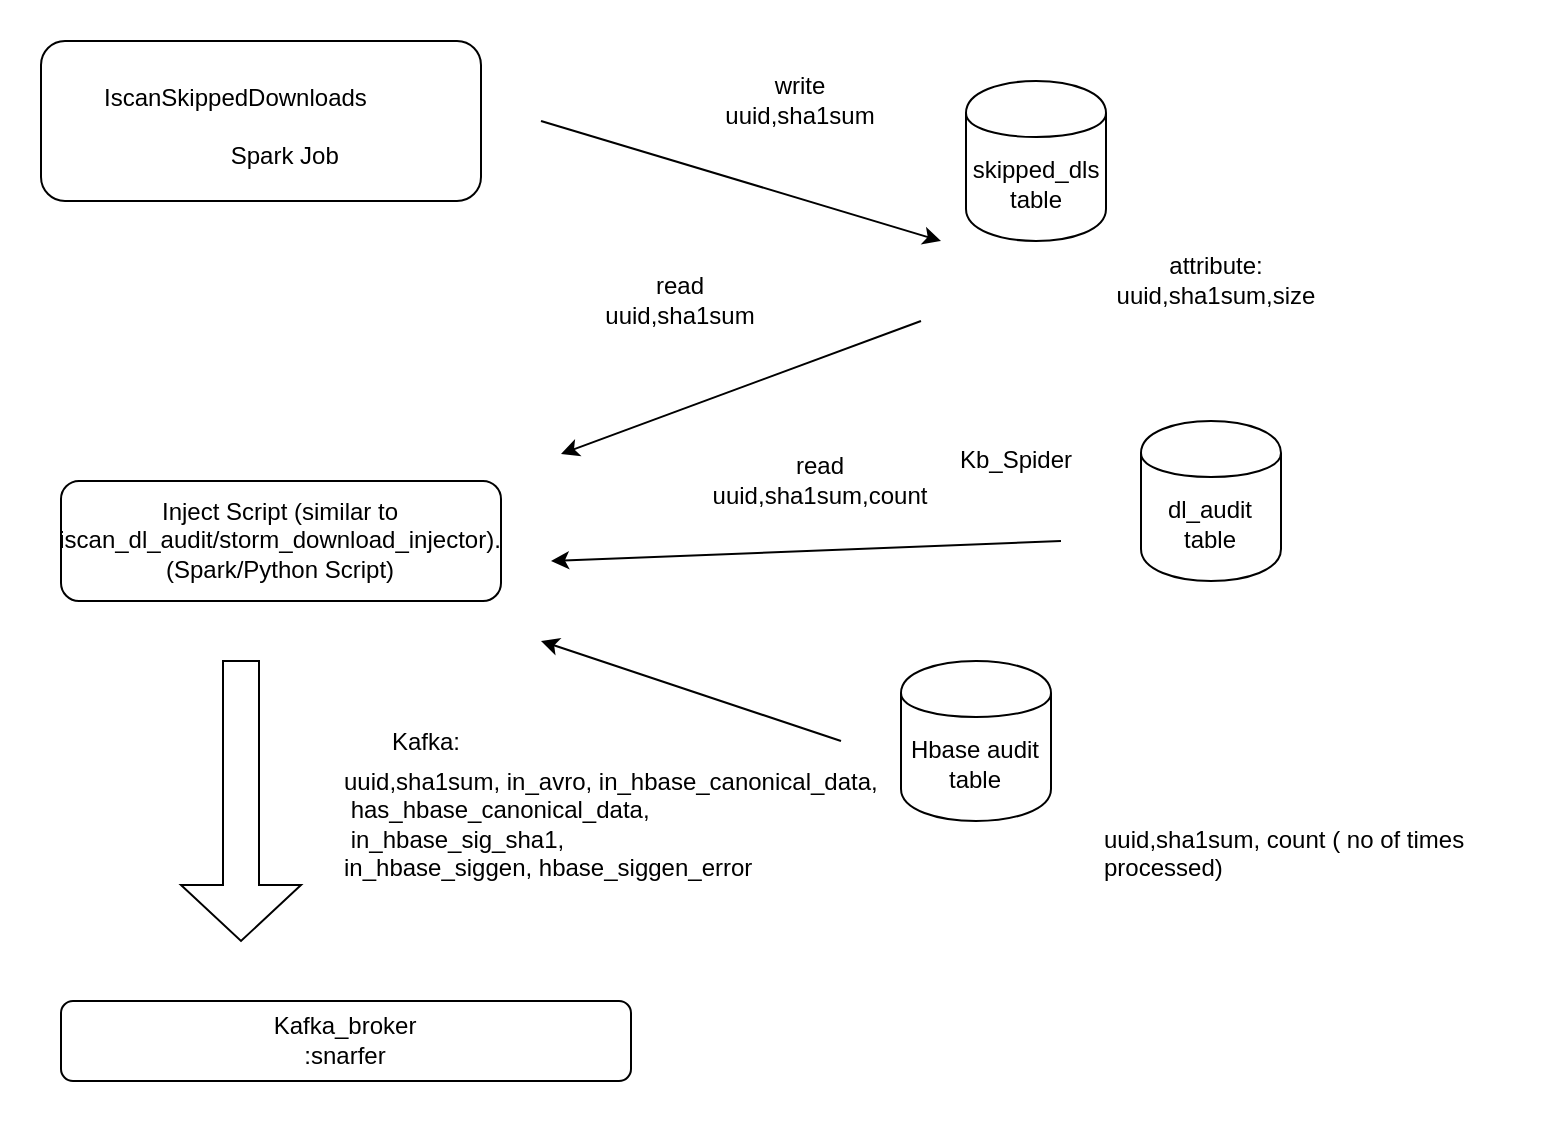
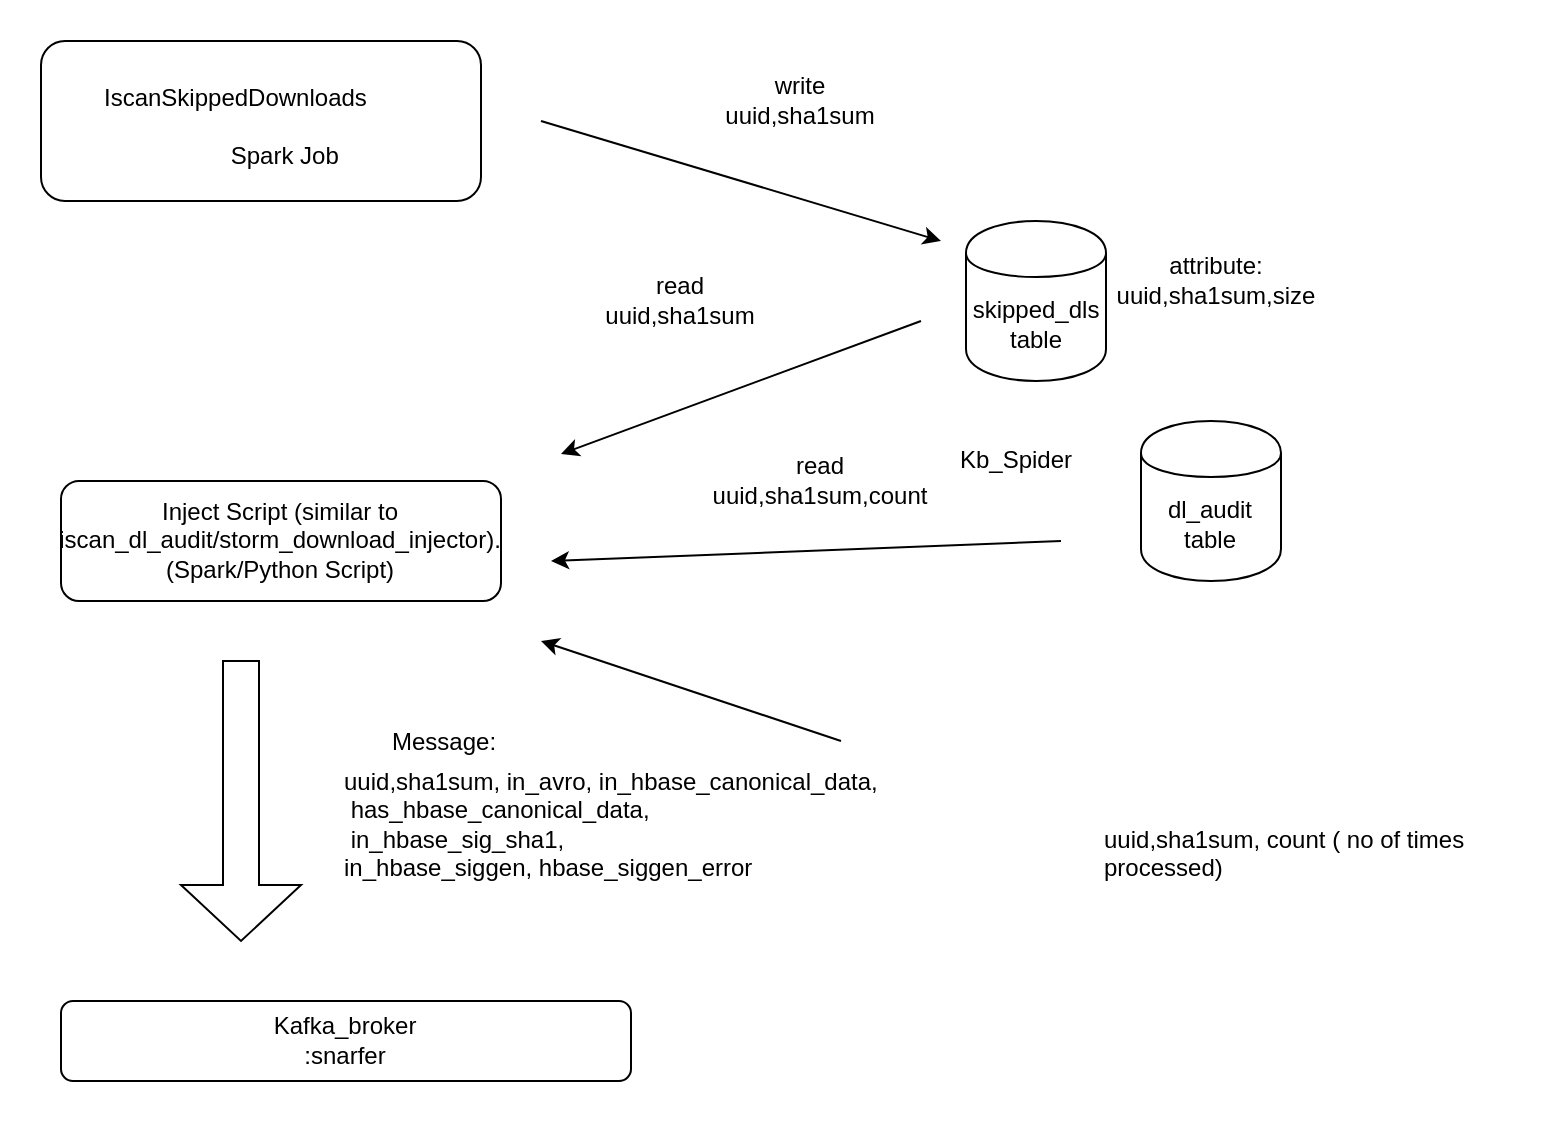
node "skipped_dls table": moved (1036, 161) -> (1036, 301)
node "Hbase audit table": removed
node "Kafka:": label "Kafka:" -> "Message:"
